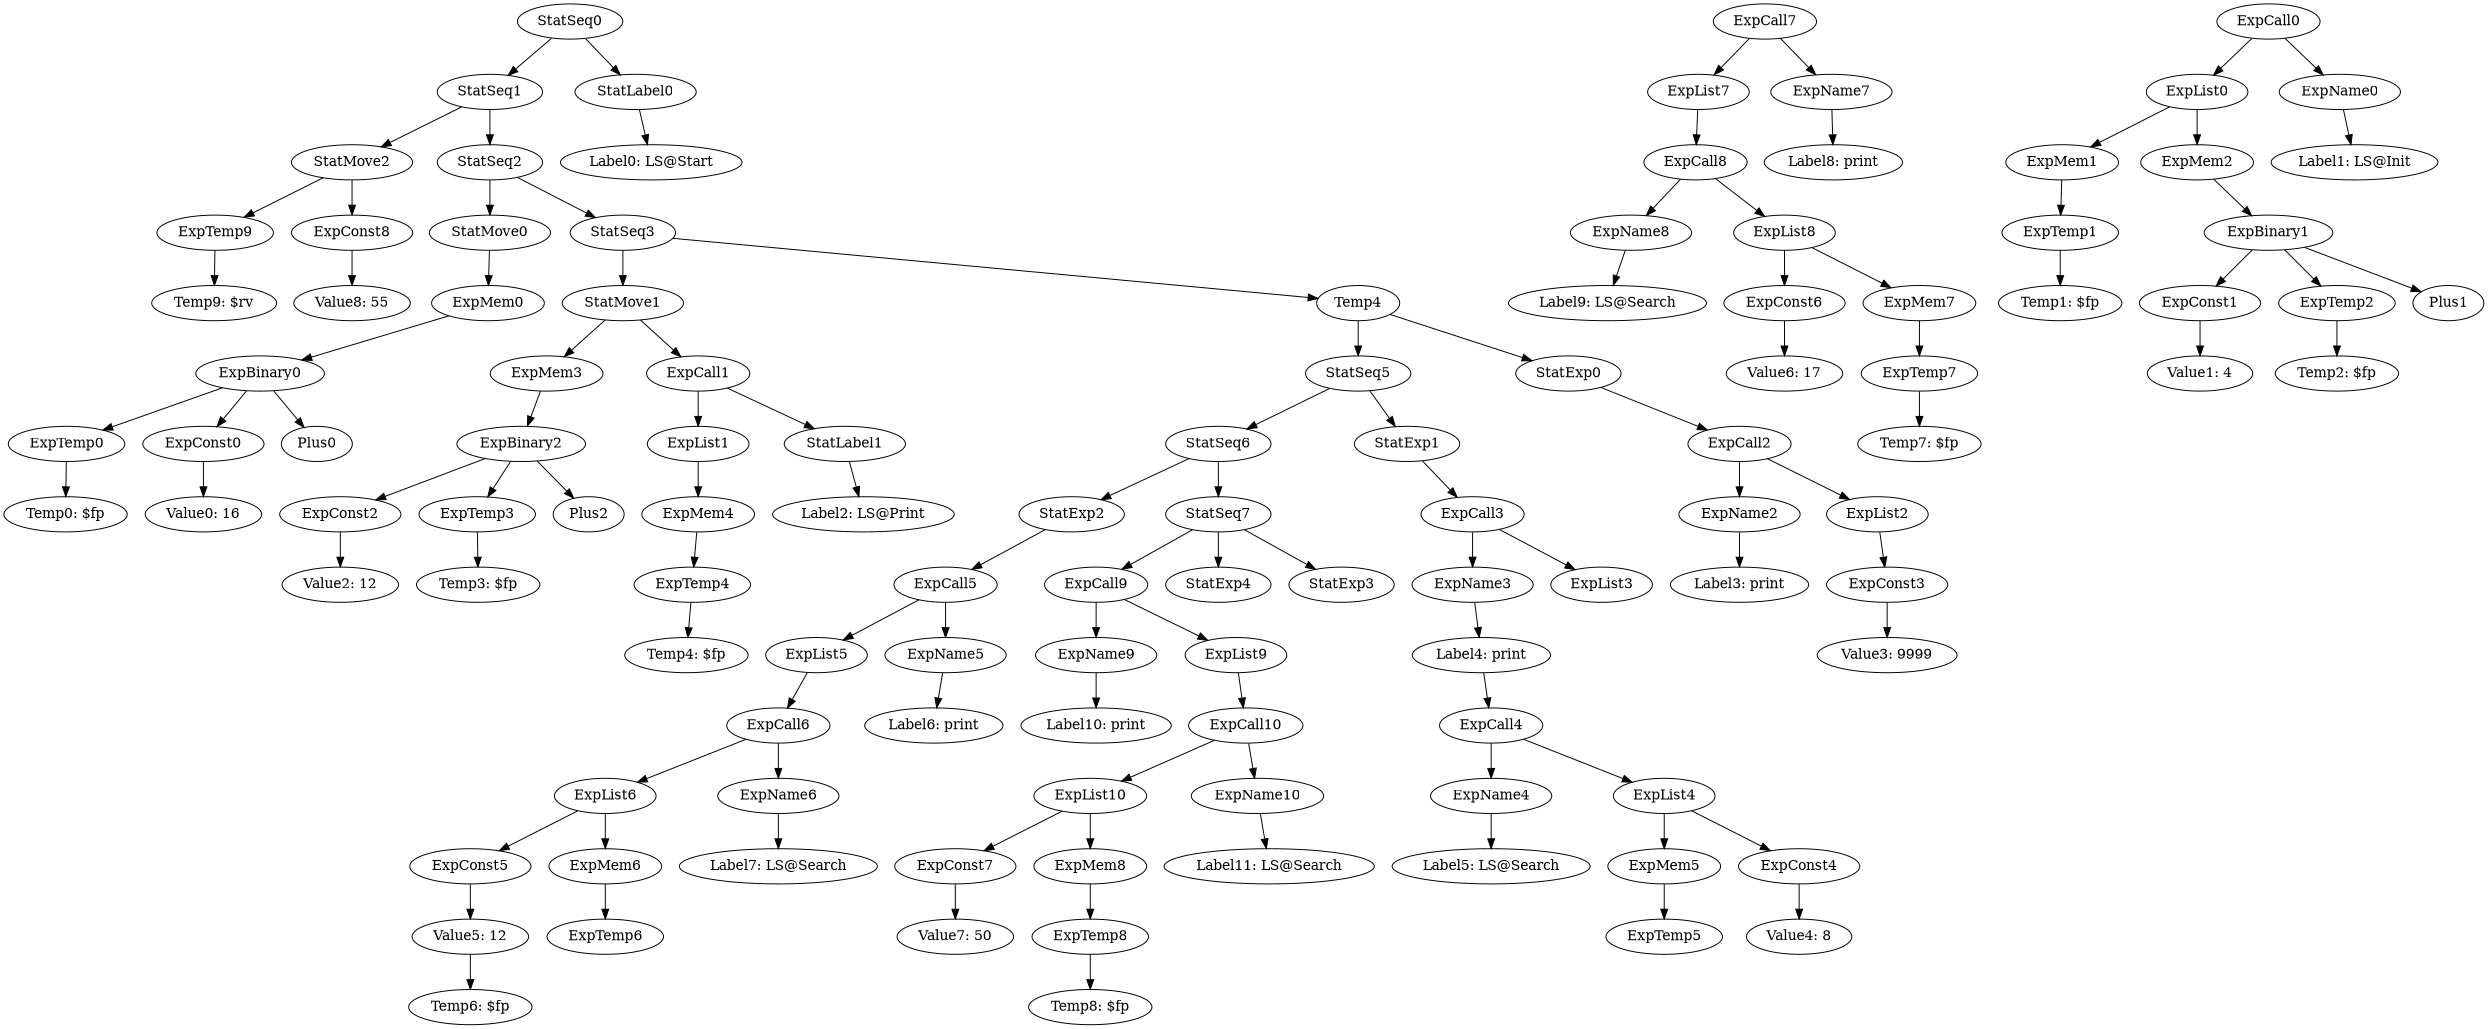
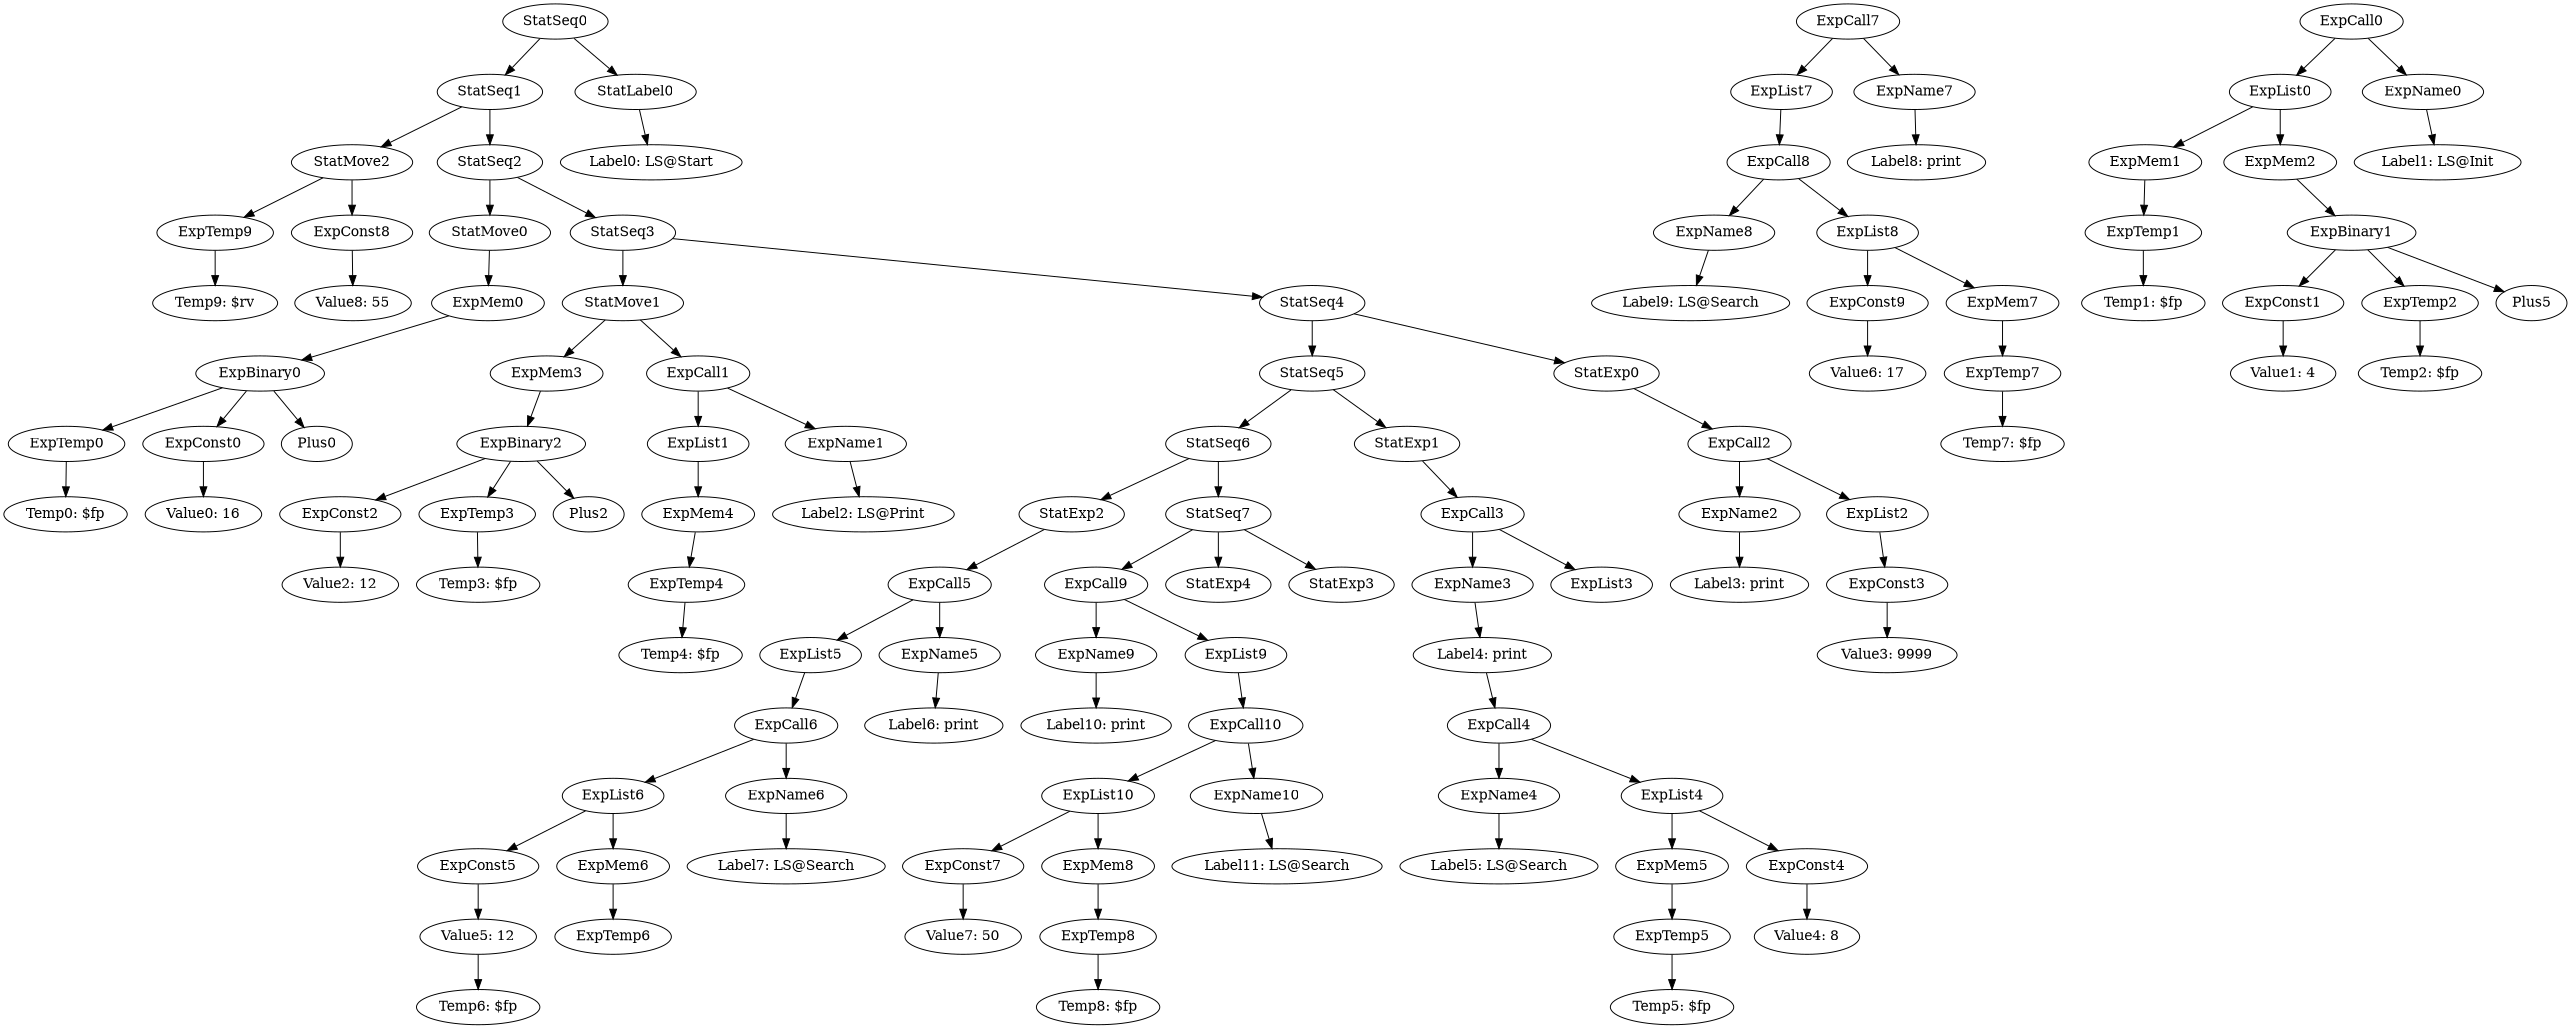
node "Temp4": label "Temp4" -> "StatSeq4"
node "ExpConst6": label "ExpConst6" -> "ExpConst9"
node "Plus1": label "Plus1" -> "Plus5"
node "StatLabel1": label "StatLabel1" -> "ExpName1"
node "Temp5: $fp": added
